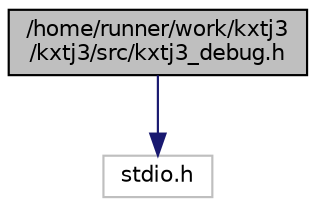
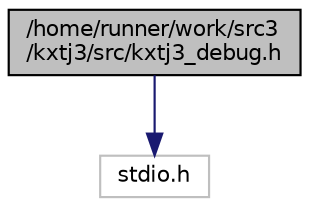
node "/home/runner/work/kxtj3 /kxtj3/src/kxtj3_debug.h": label "/home/runner/work/kxtj3 /kxtj3/src/kxtj3_debug.h" -> "/home/runner/work/src3 /kxtj3/src/kxtj3_debug.h"
